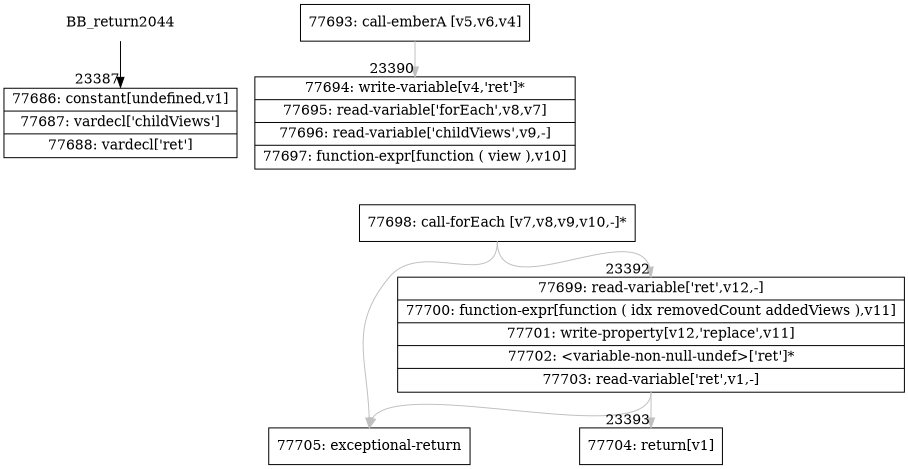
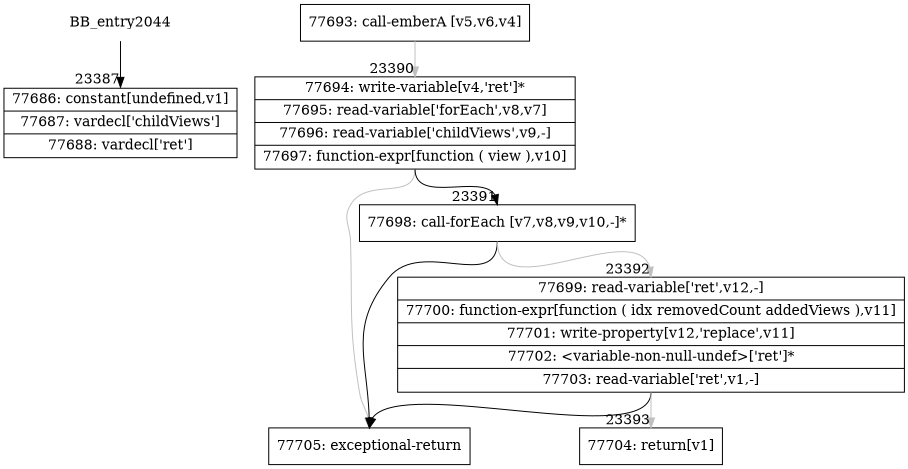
node "BB_return2044": label "BB_return2044" -> "BB_entry2044"
edge "77694: write-variable[v4,'ret']*" -> "77698: call-forEach [v7,v8,v9,v10,-]*": added
edge "77694: write-variable[v4,'ret']*" -> "77705: exceptional-return": added
edge "77698: call-forEach [v7,v8,v9,v10,-]*" -> "77705: exceptional-return": color gray -> black
edge "77699: read-variable['ret',v12,-]" -> "77705: exceptional-return": color gray -> black
